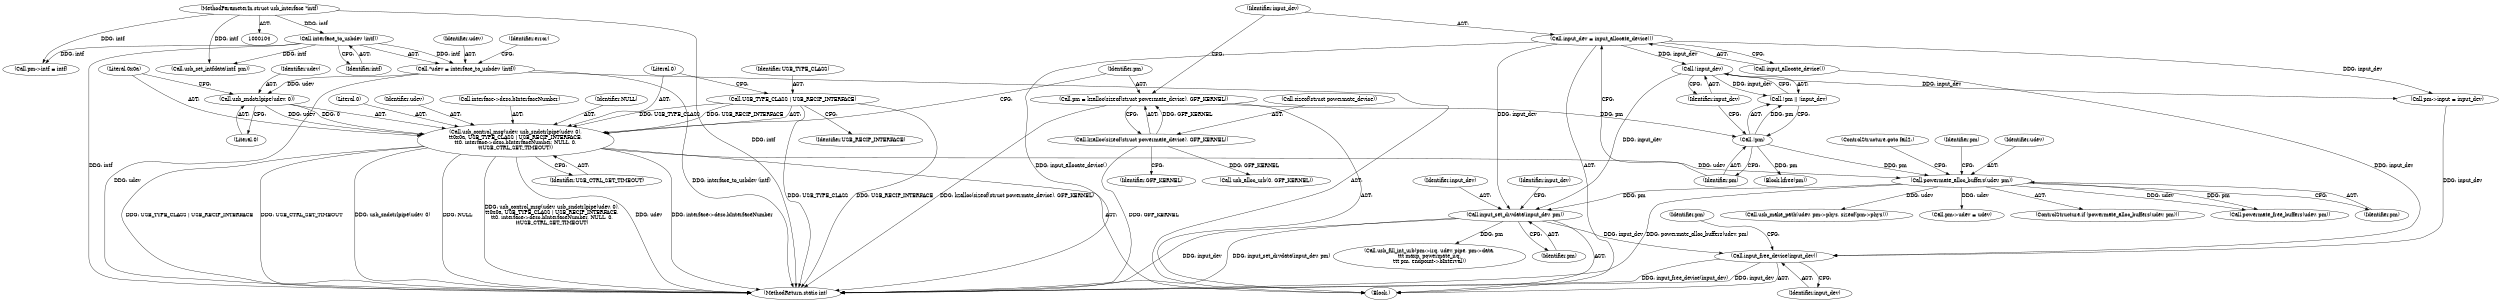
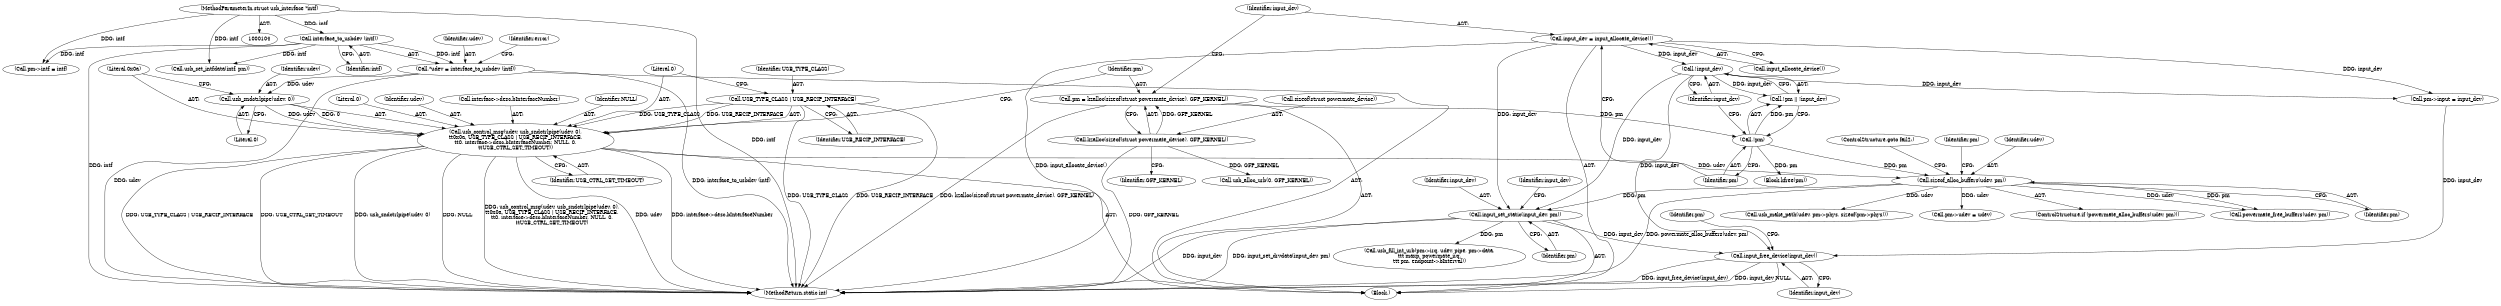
edge "(Identifier,USB_RECIP_INTERFACE)" -> "(Call,USB_TYPE_CLASS | USB_RECIP_INTERFACE)": added, label "AST:"
node "(Call,powermate_alloc_buffers(udev, pm))": label "(Call,powermate_alloc_buffers(udev, pm))" -> "(Call,sizeof_alloc_buffers(udev, pm))"
edge "(Call,input_allocate_device())" -> "(Call,input_free_device(input_dev))": now "(Call,!input_dev)" -> "(Call,input_free_device(input_dev))"
node "(Call,input_set_drvdata(input_dev, pm))": label "(Call,input_set_drvdata(input_dev, pm))" -> "(Call,input_set_static(input_dev, pm))"
edge "(Call,input_free_device(input_dev))" -> "(Block,)": label "AST: " -> "NULL: "
